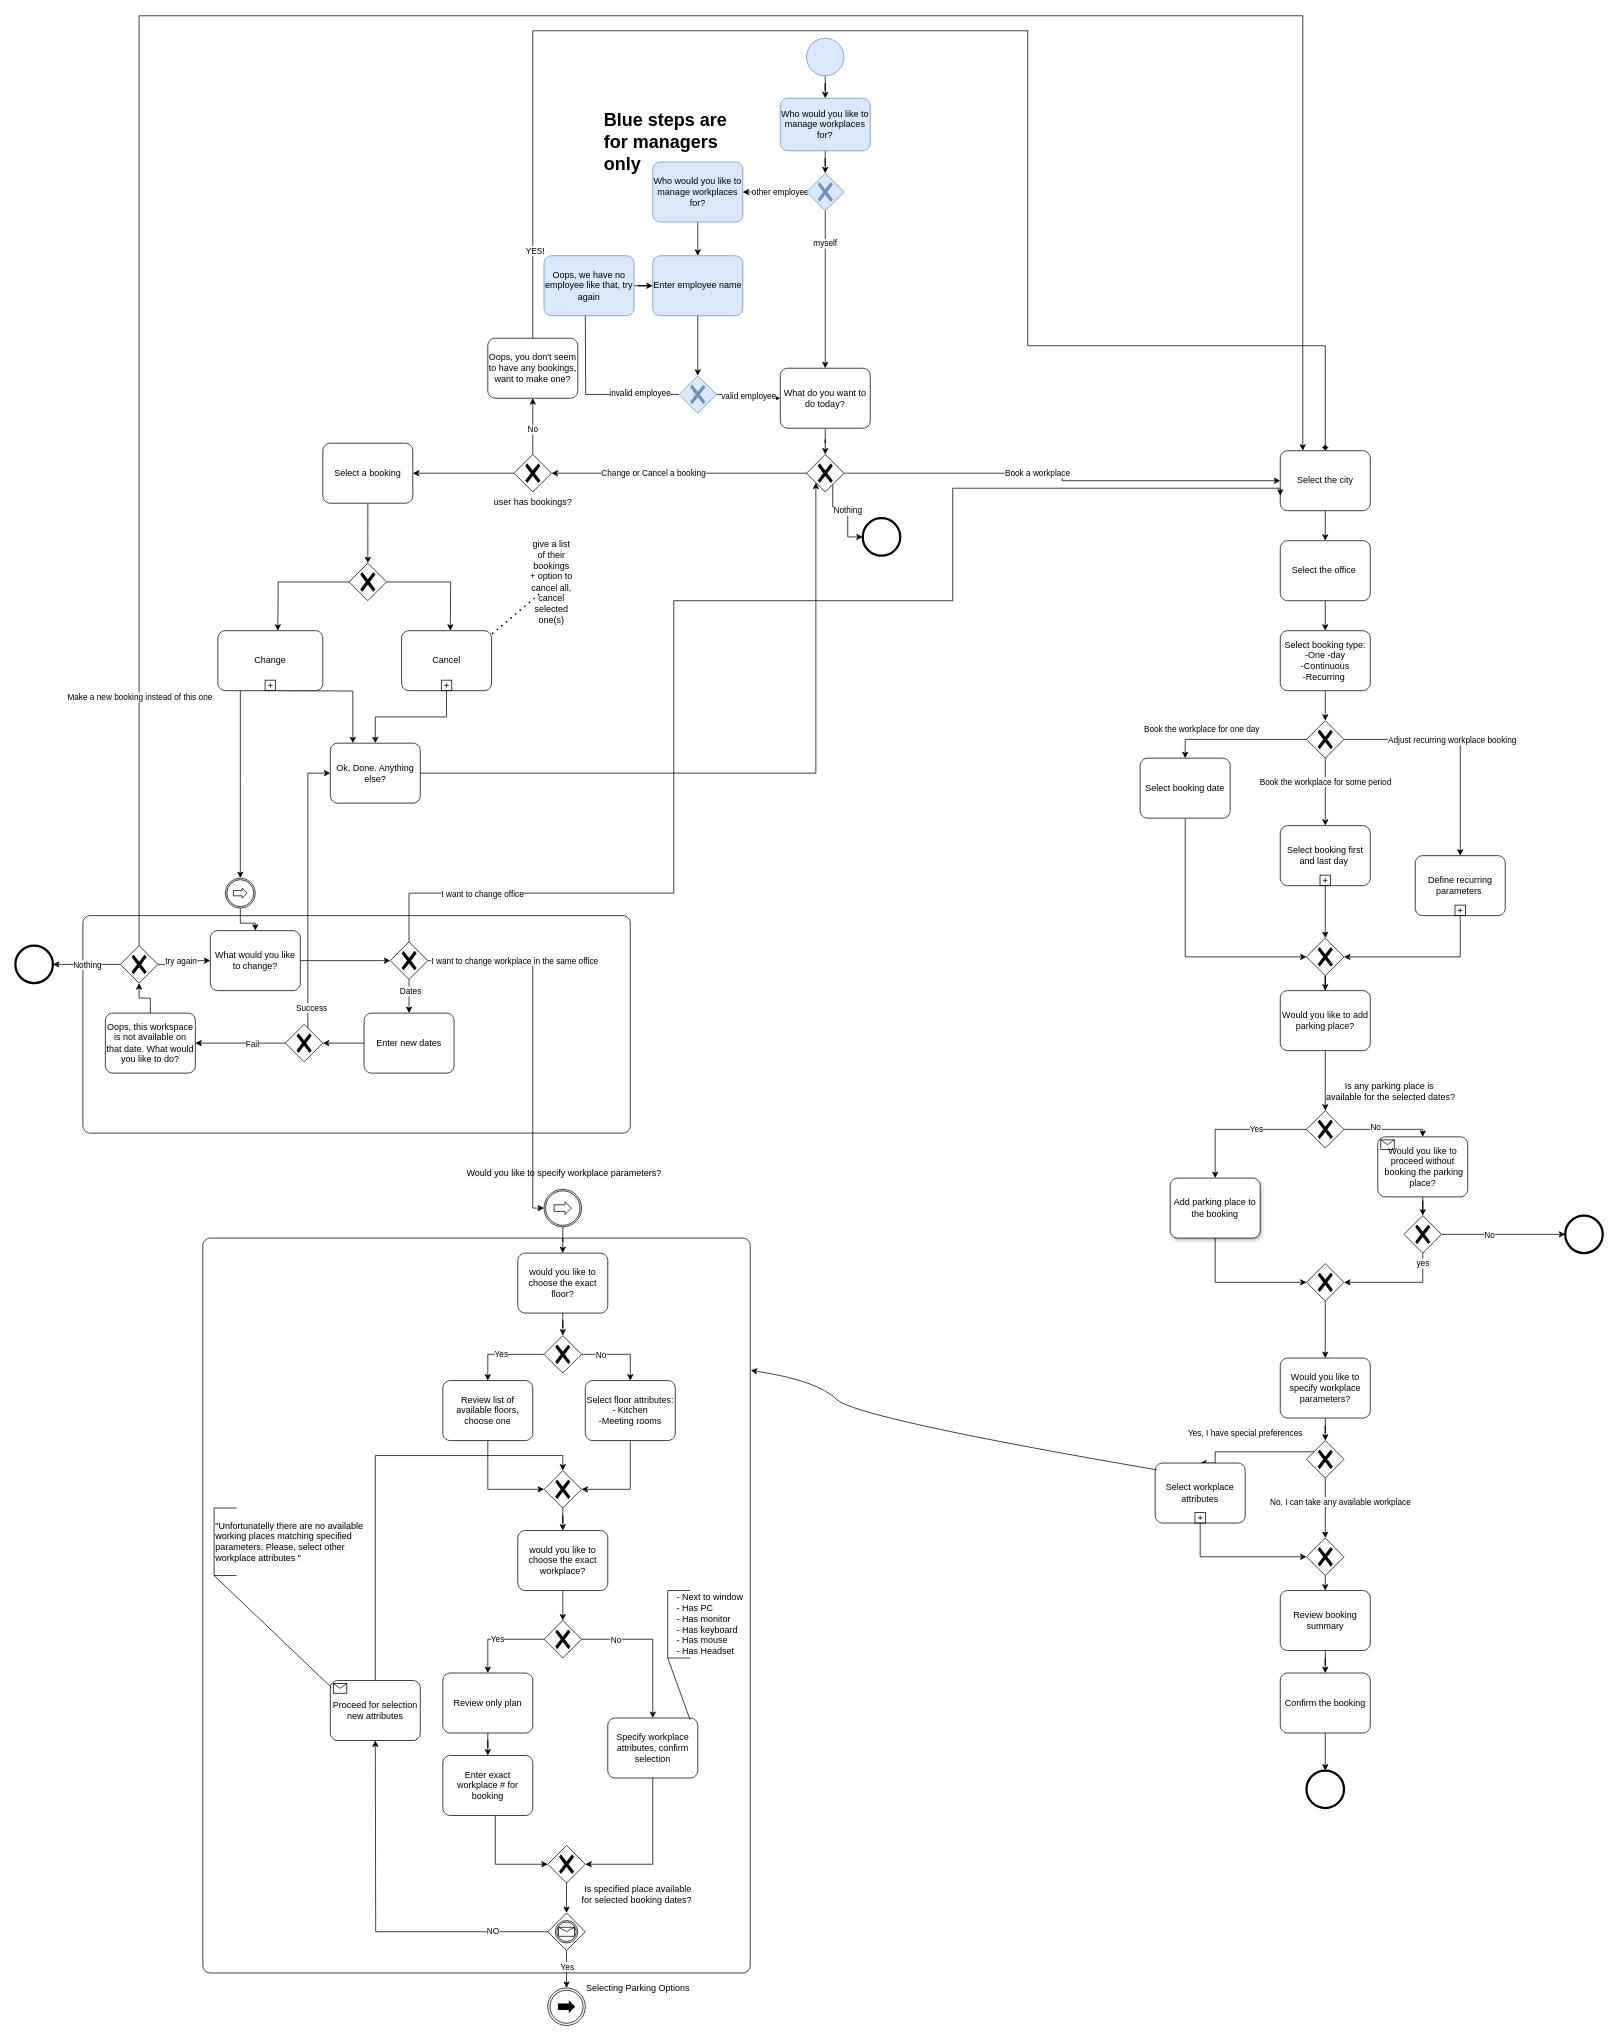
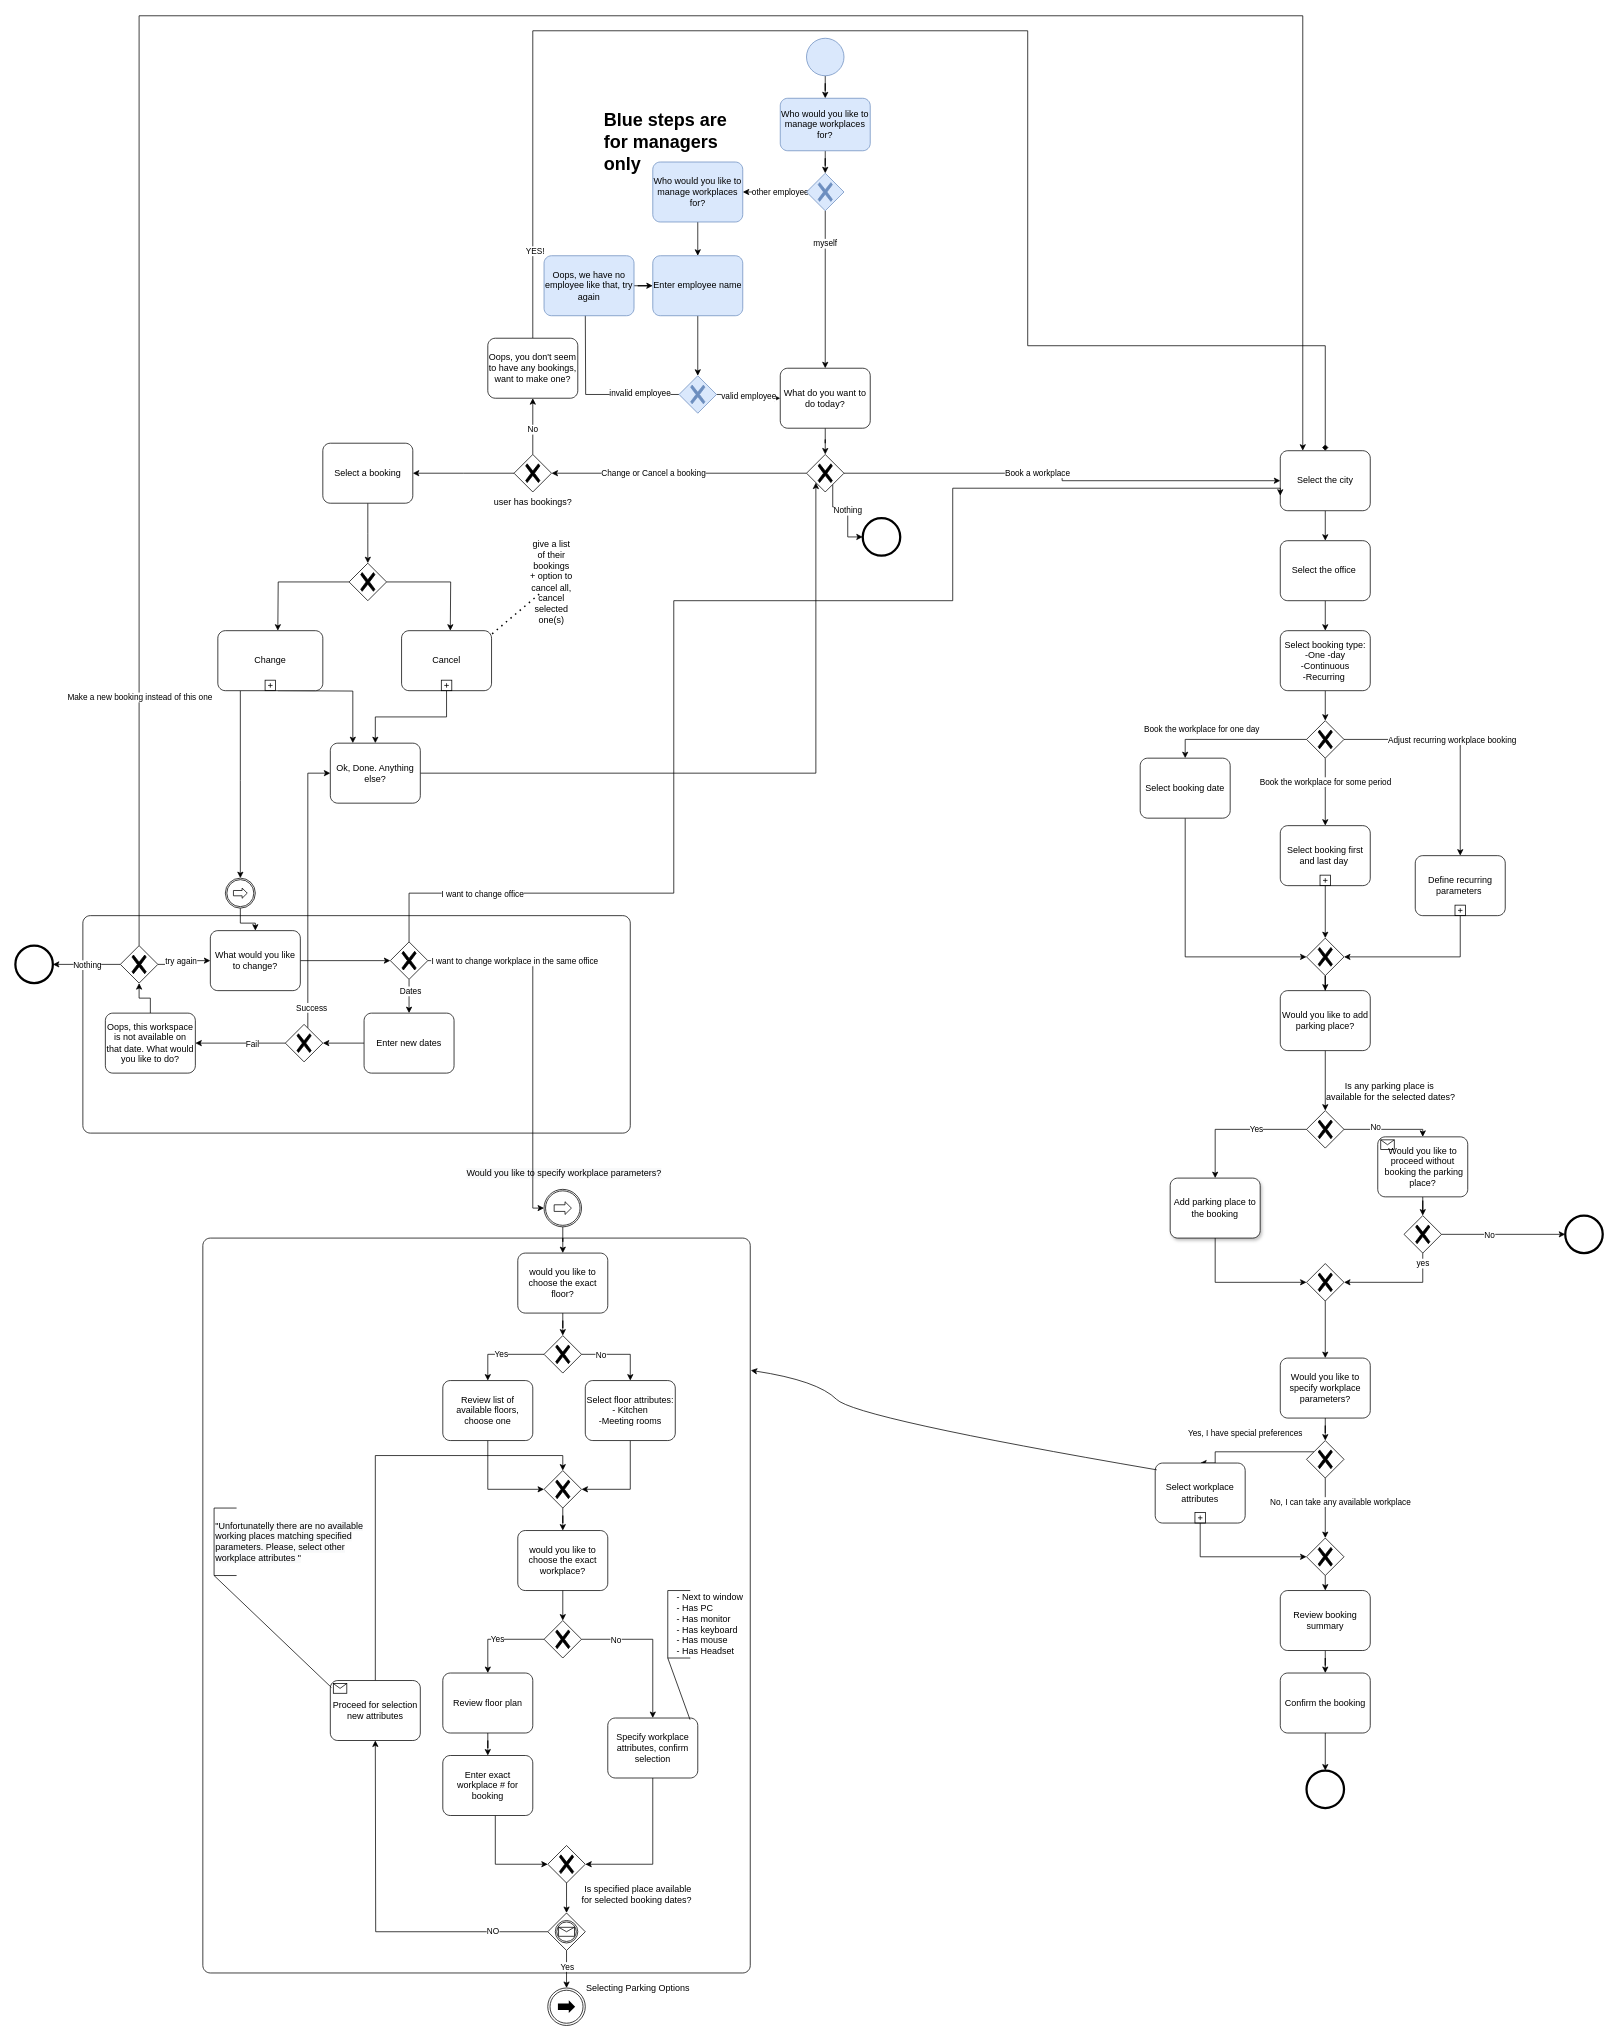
node "Review only plan": label "Review only plan" -> "Review floor plan"
